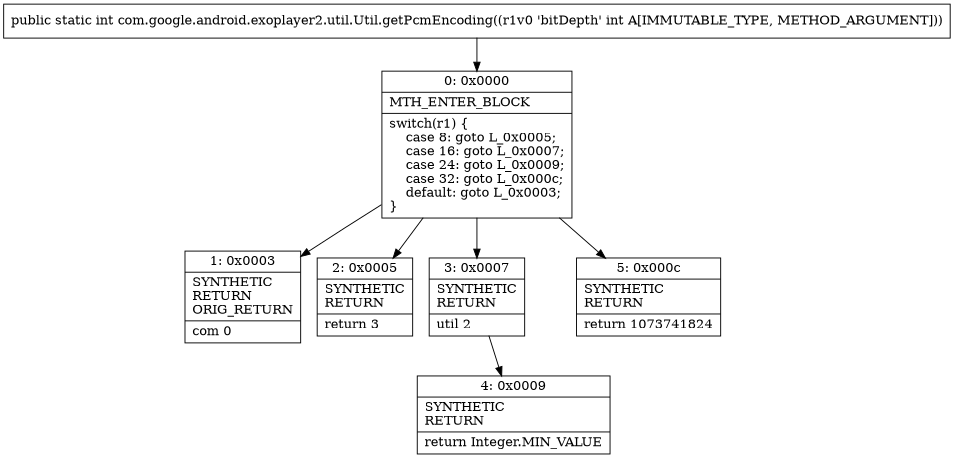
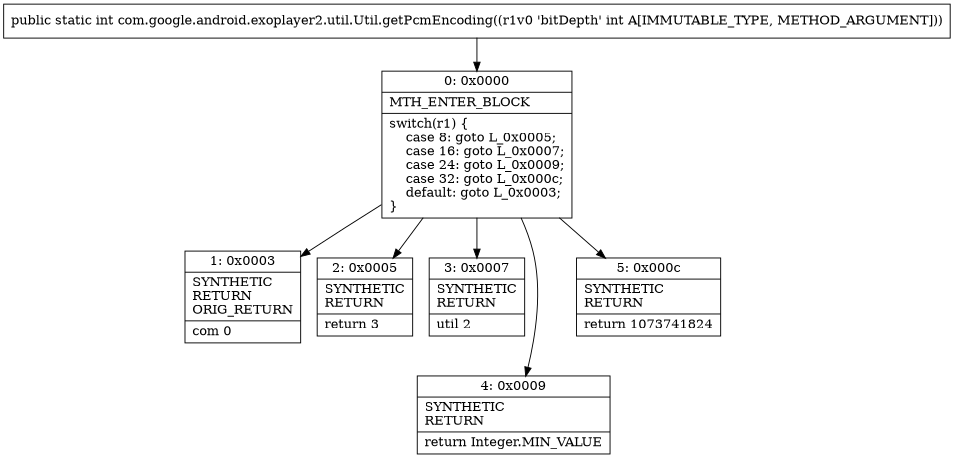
edge "3: 0x0007" -> "4: 0x0009": now "0: 0x0000" -> "4: 0x0009"
